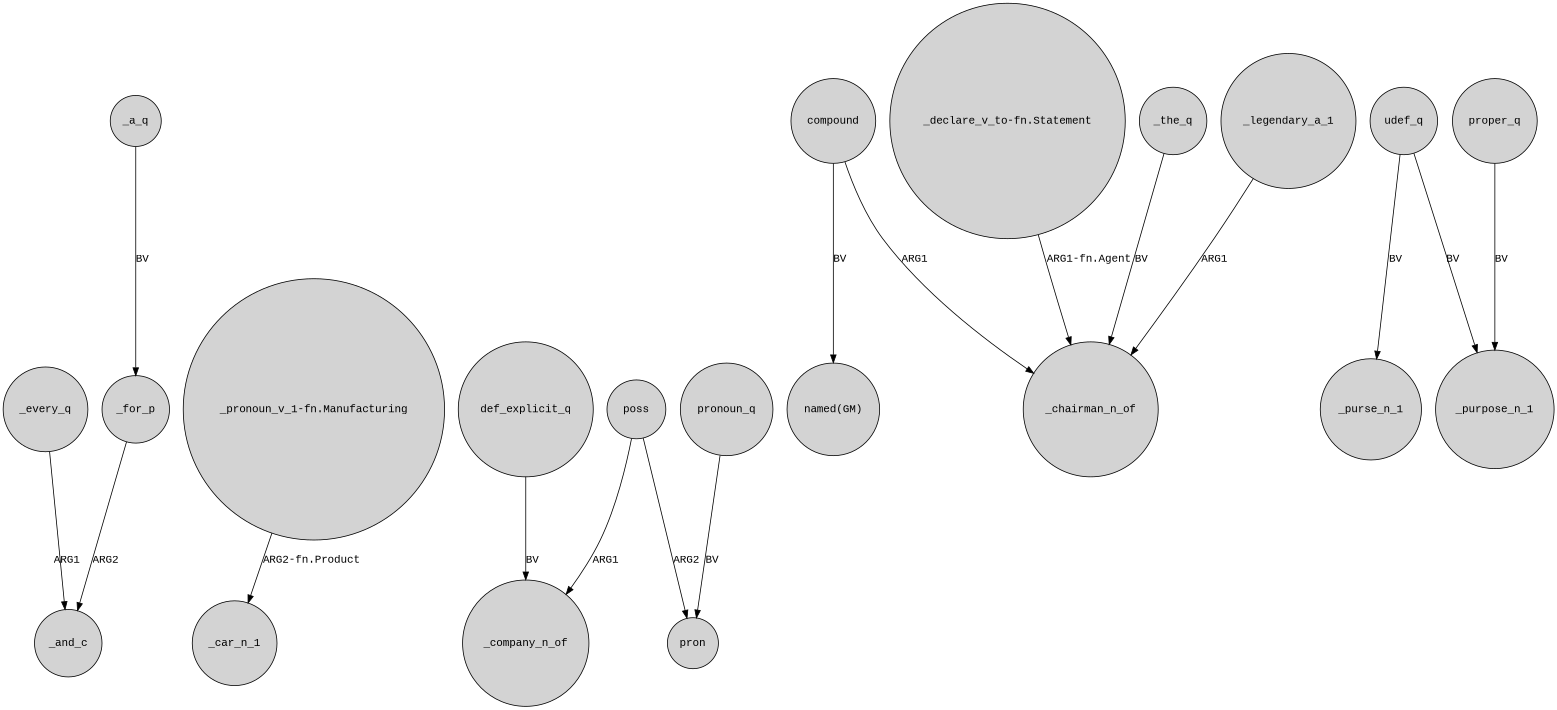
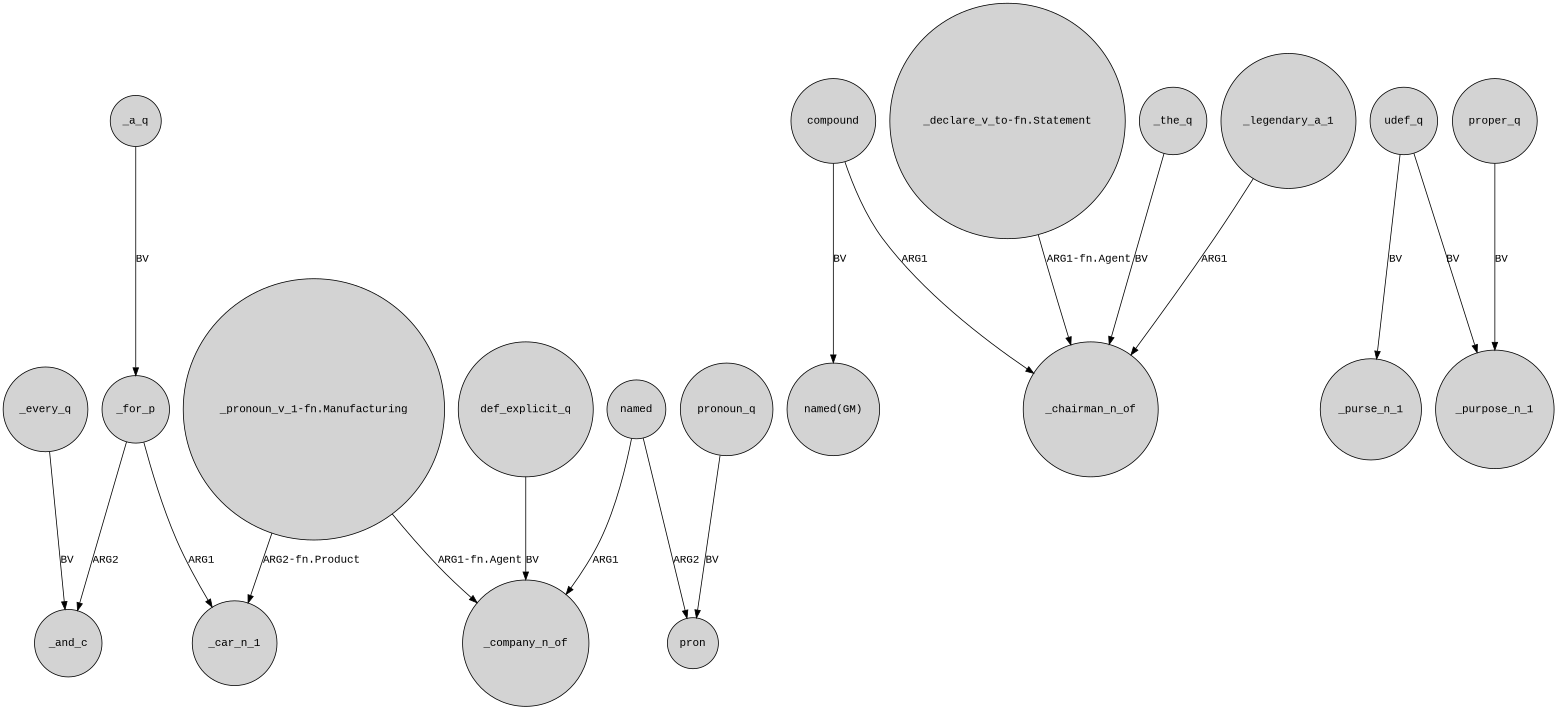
node "poss": label "poss" -> "named"
edge "_for_p" -> "_car_n_1": added, label "ARG1"
edge "_pronoun_v_1-fn.Manufacturing" -> "_company_n_of": added, label "ARG1-fn.Agent"
edge "_every_q" -> "_and_c": label "ARG1" -> "BV"
